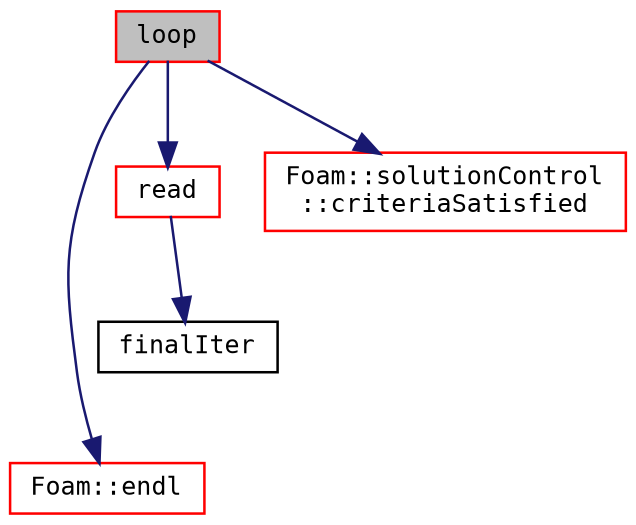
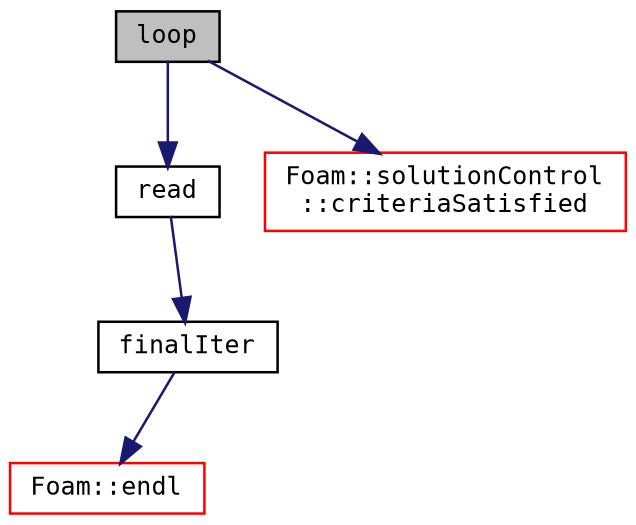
node "loop": color red -> black
node "read": color red -> black
edge "loop" -> "Foam::endl": now "finalIter" -> "Foam::endl"
